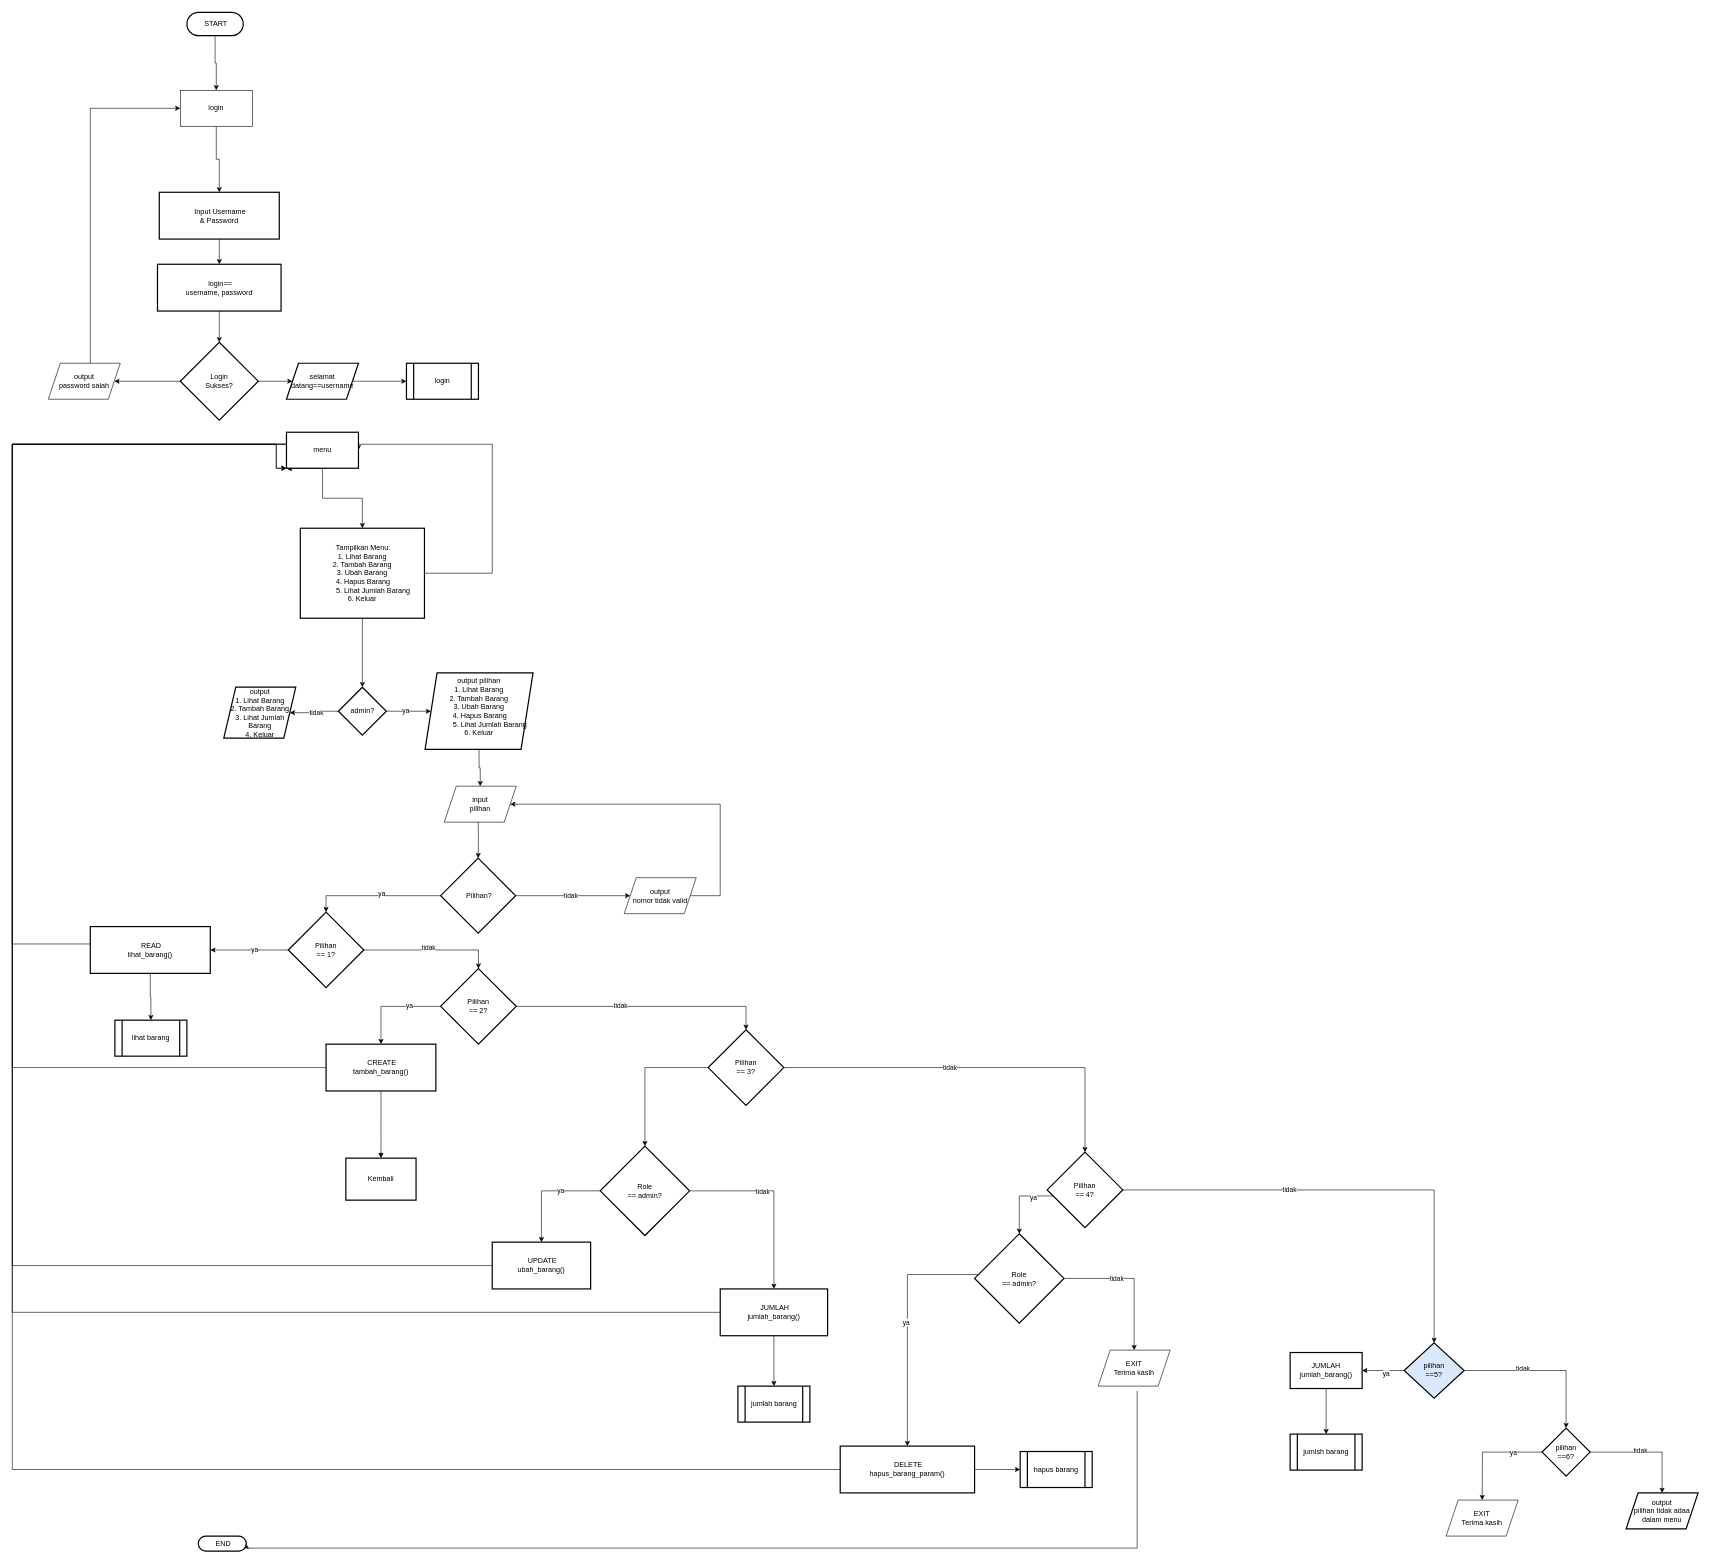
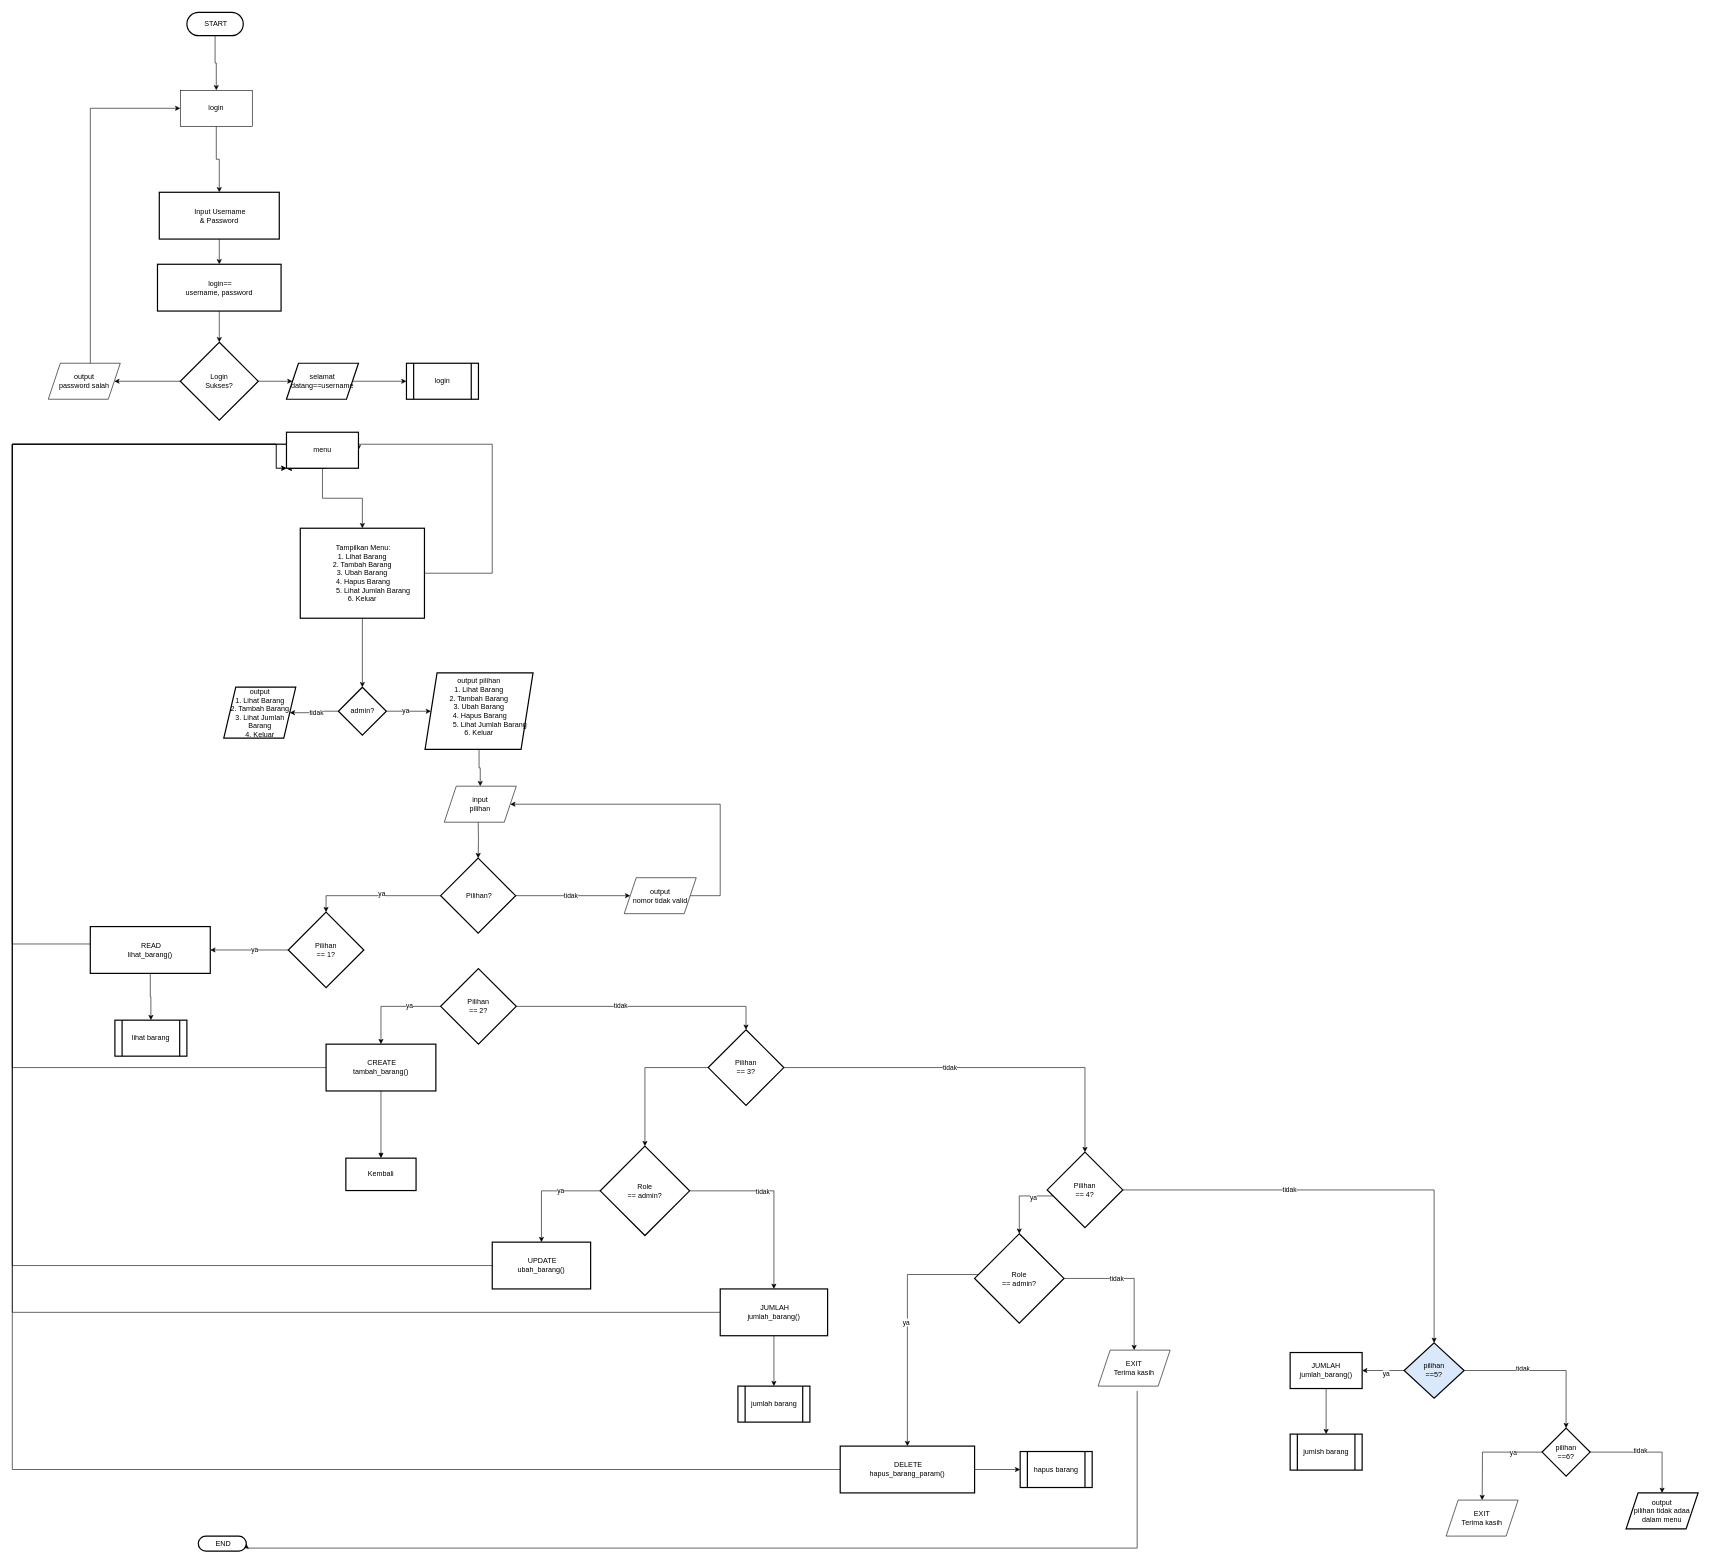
edge "Pilihan == 1?" -> "Pilihan == 2?": removed, label "tidak"
node "Kembali": size 70x42 -> 70x32
